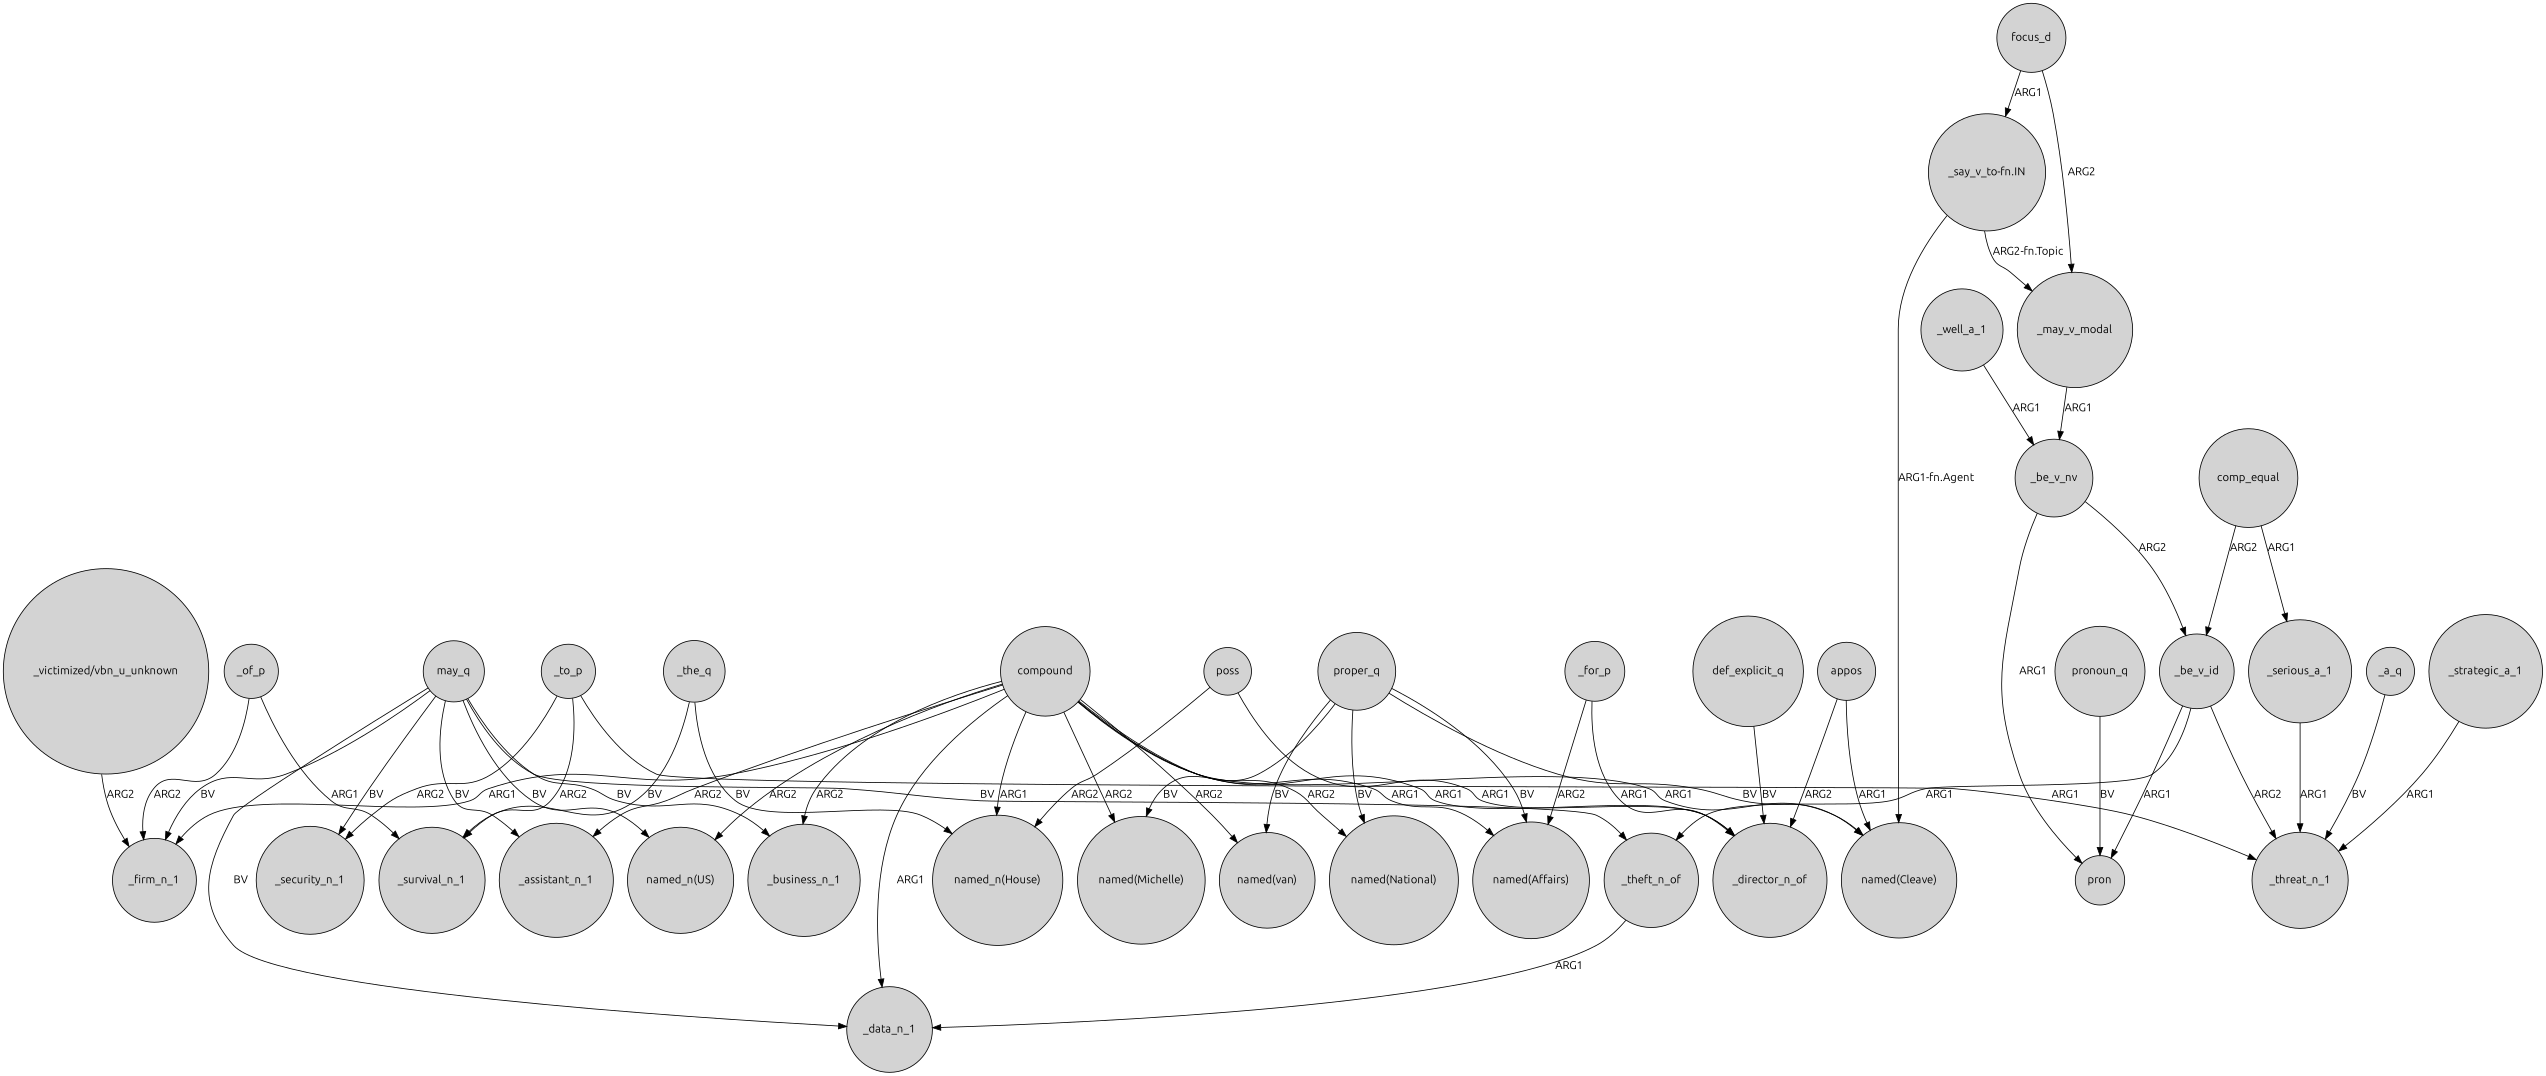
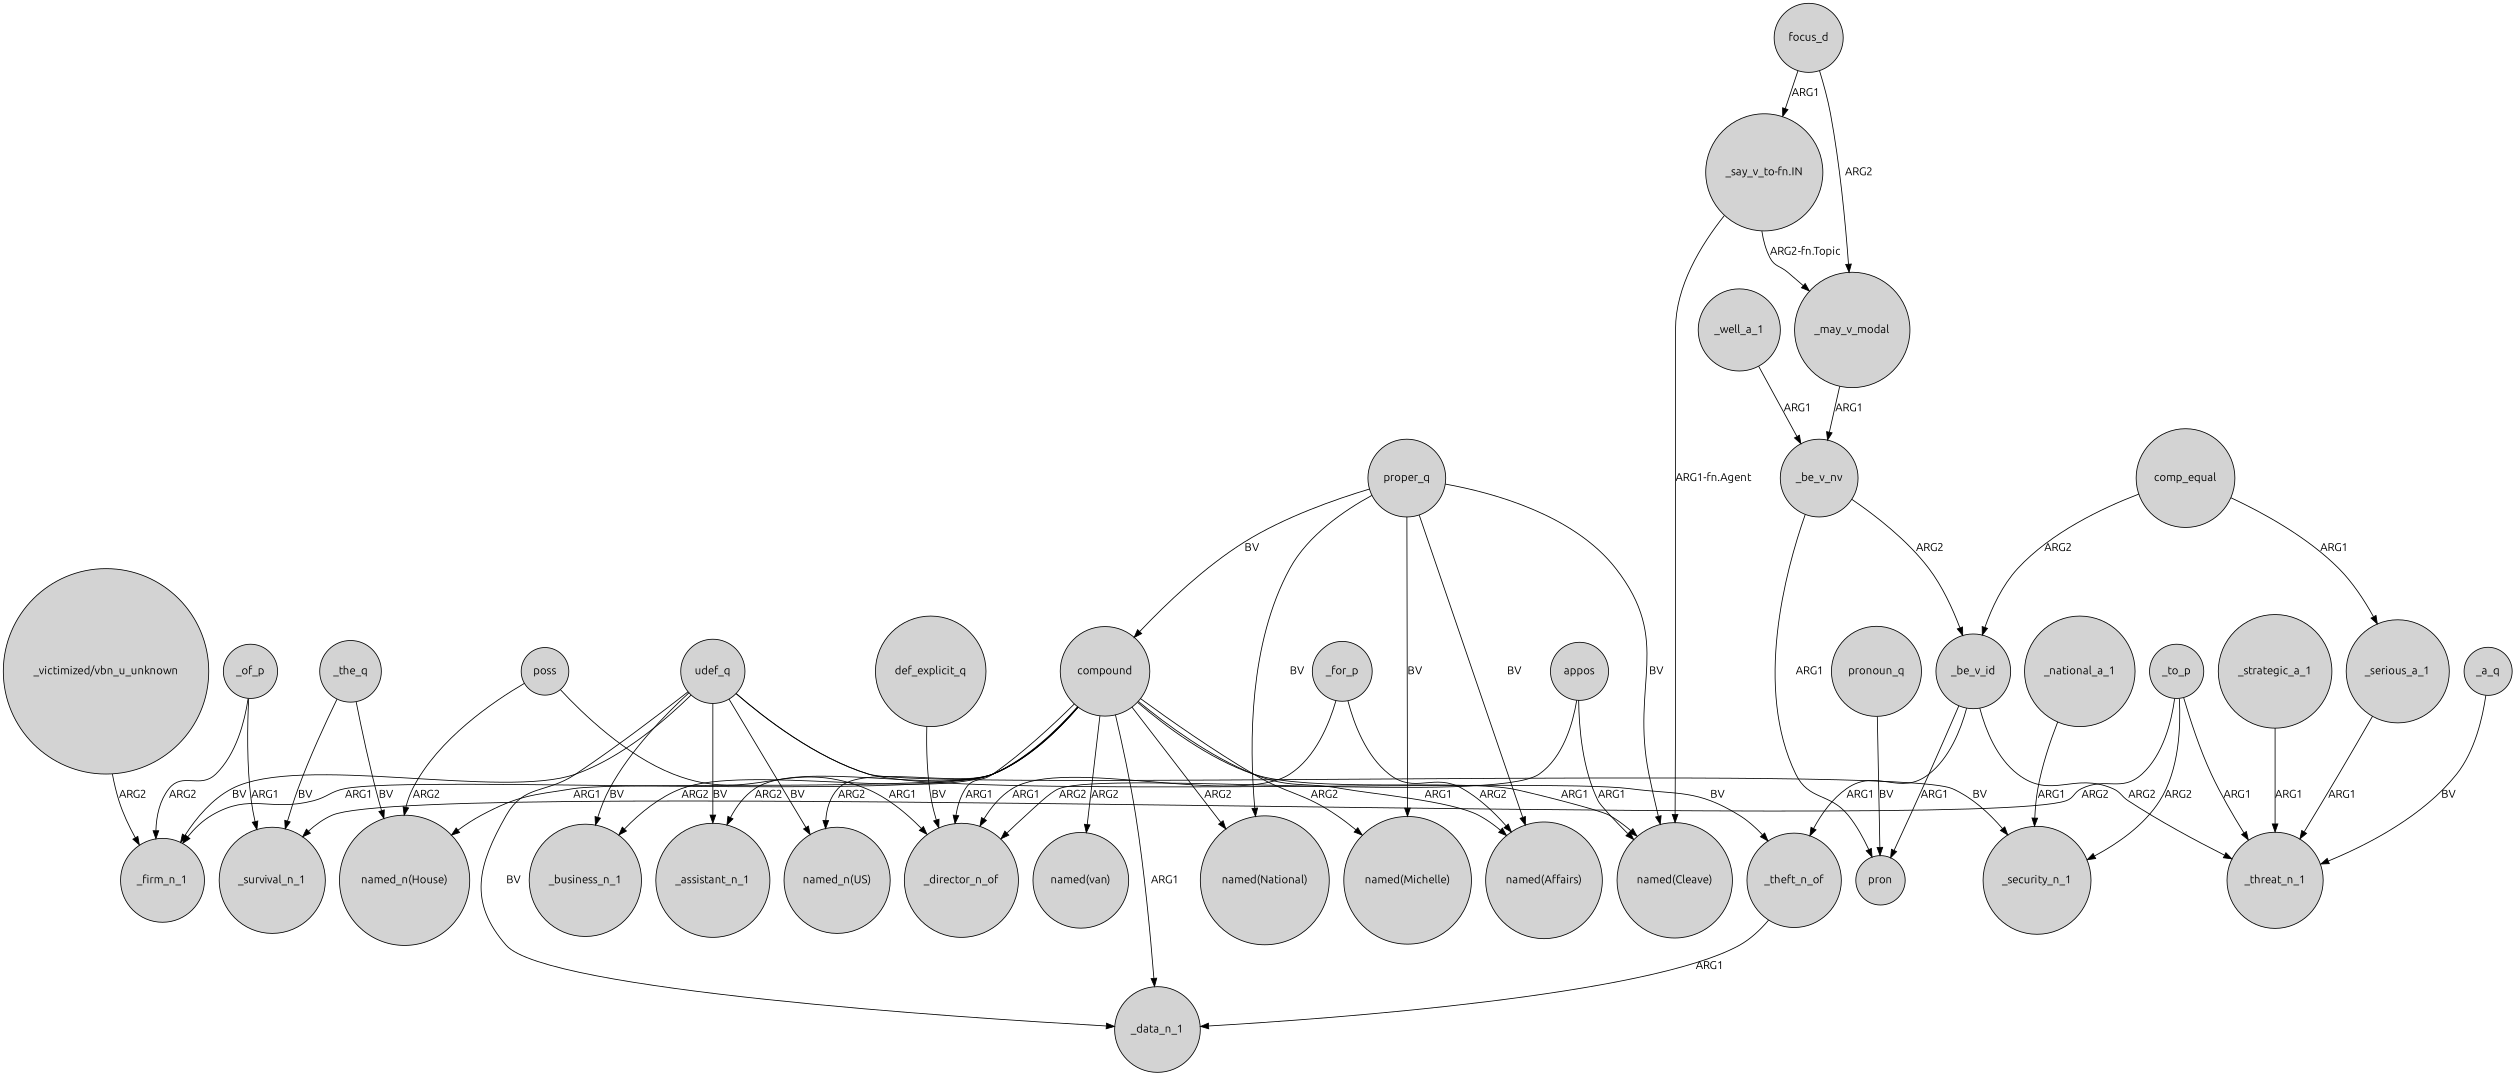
node "may_q": label "may_q" -> "udef_q"
node "_national_a_1": added
edge "proper_q" -> "named(van)": now "proper_q" -> "compound"
